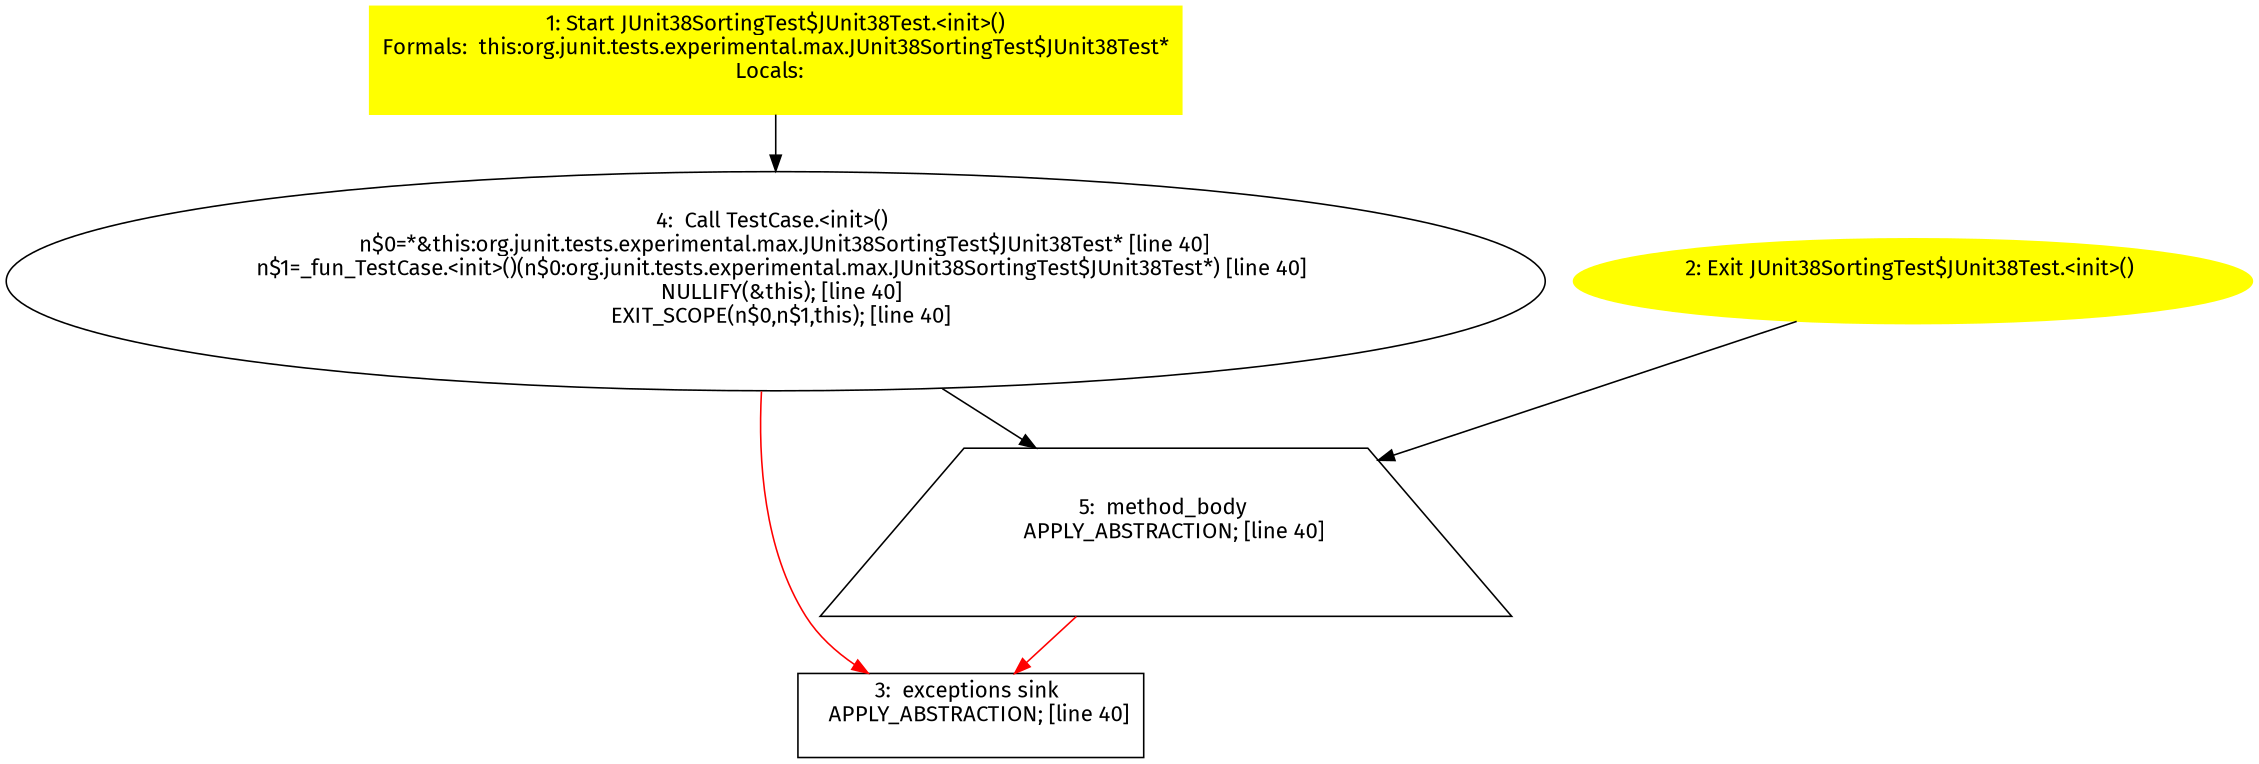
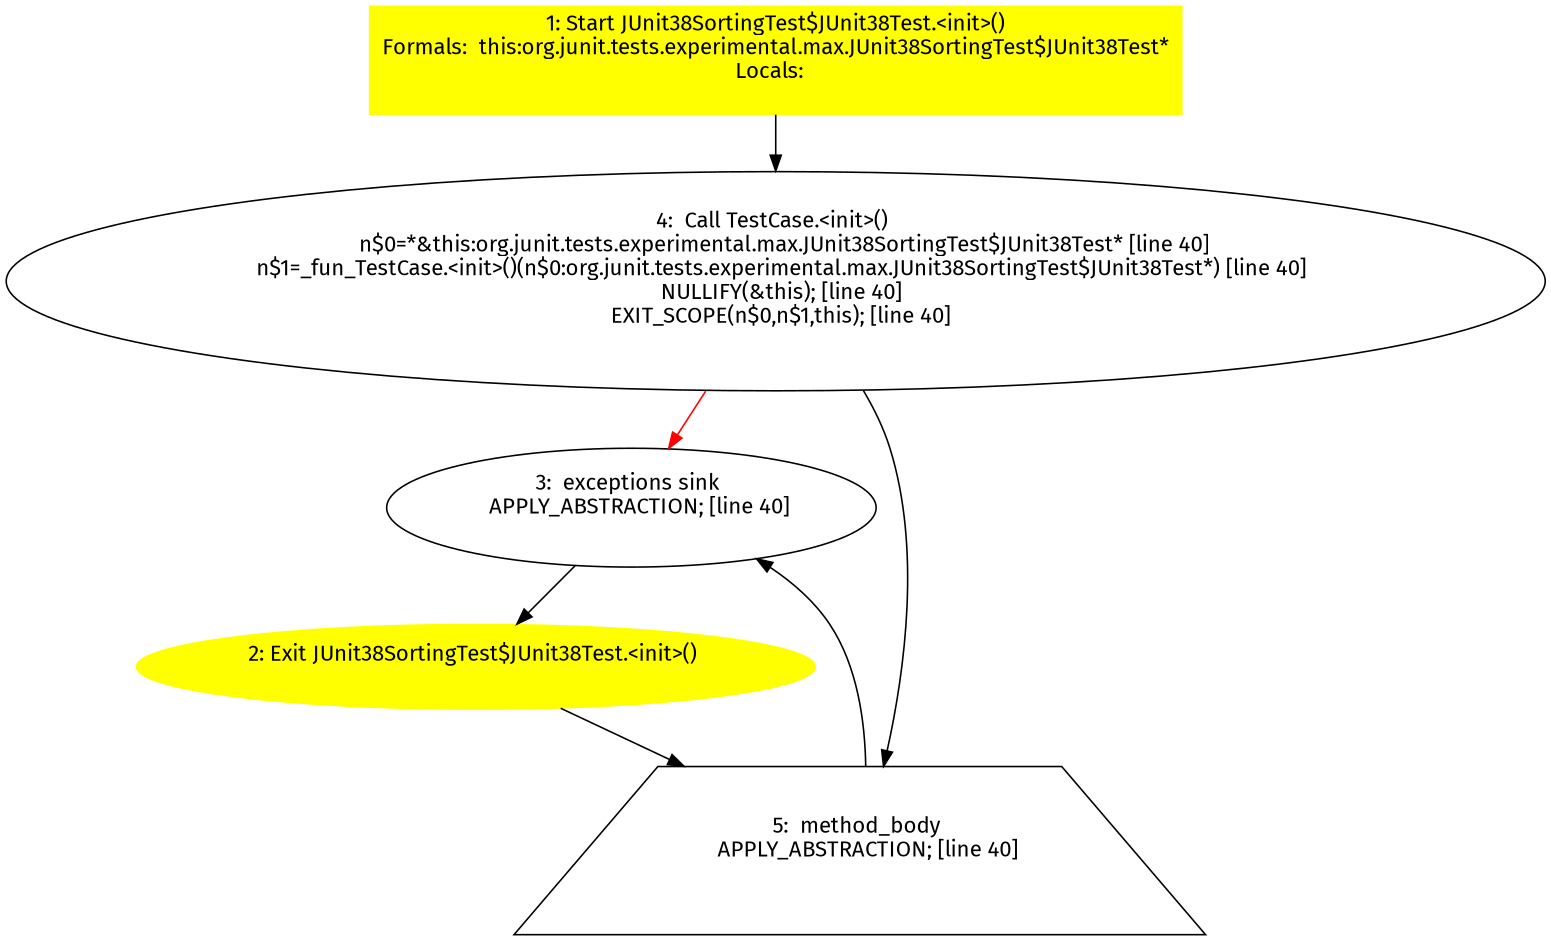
edge "3:  exceptions sink APPLY_ABSTRACTION; [line 40]" -> "2: Exit JUnit38SortingTest$JUnit38Test.<init>()": added
edge "5:  method_body APPLY_ABSTRACTION; [line 40]" -> "3:  exceptions sink APPLY_ABSTRACTION; [line 40]": color red -> black
node "3:  exceptions sink APPLY_ABSTRACTION; [line 40]": shape box -> ellipse
